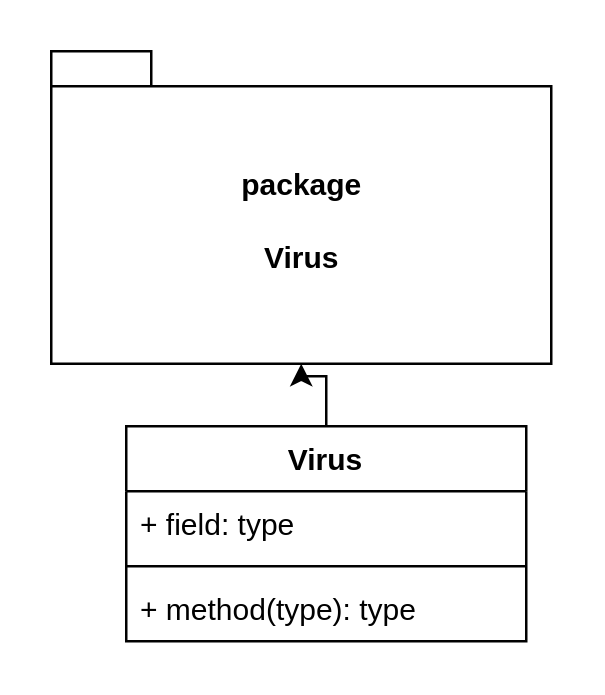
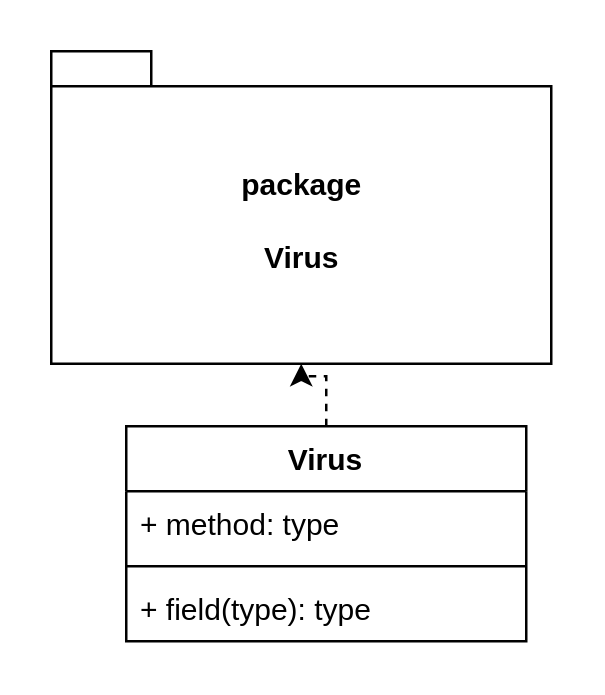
edge "Virus" -> "package Virus": style solid -> dashed
node "+ field: type": label "+ field: type" -> "+ method: type"
node "+ method(type): type": label "+ method(type): type" -> "+ field(type): type"
